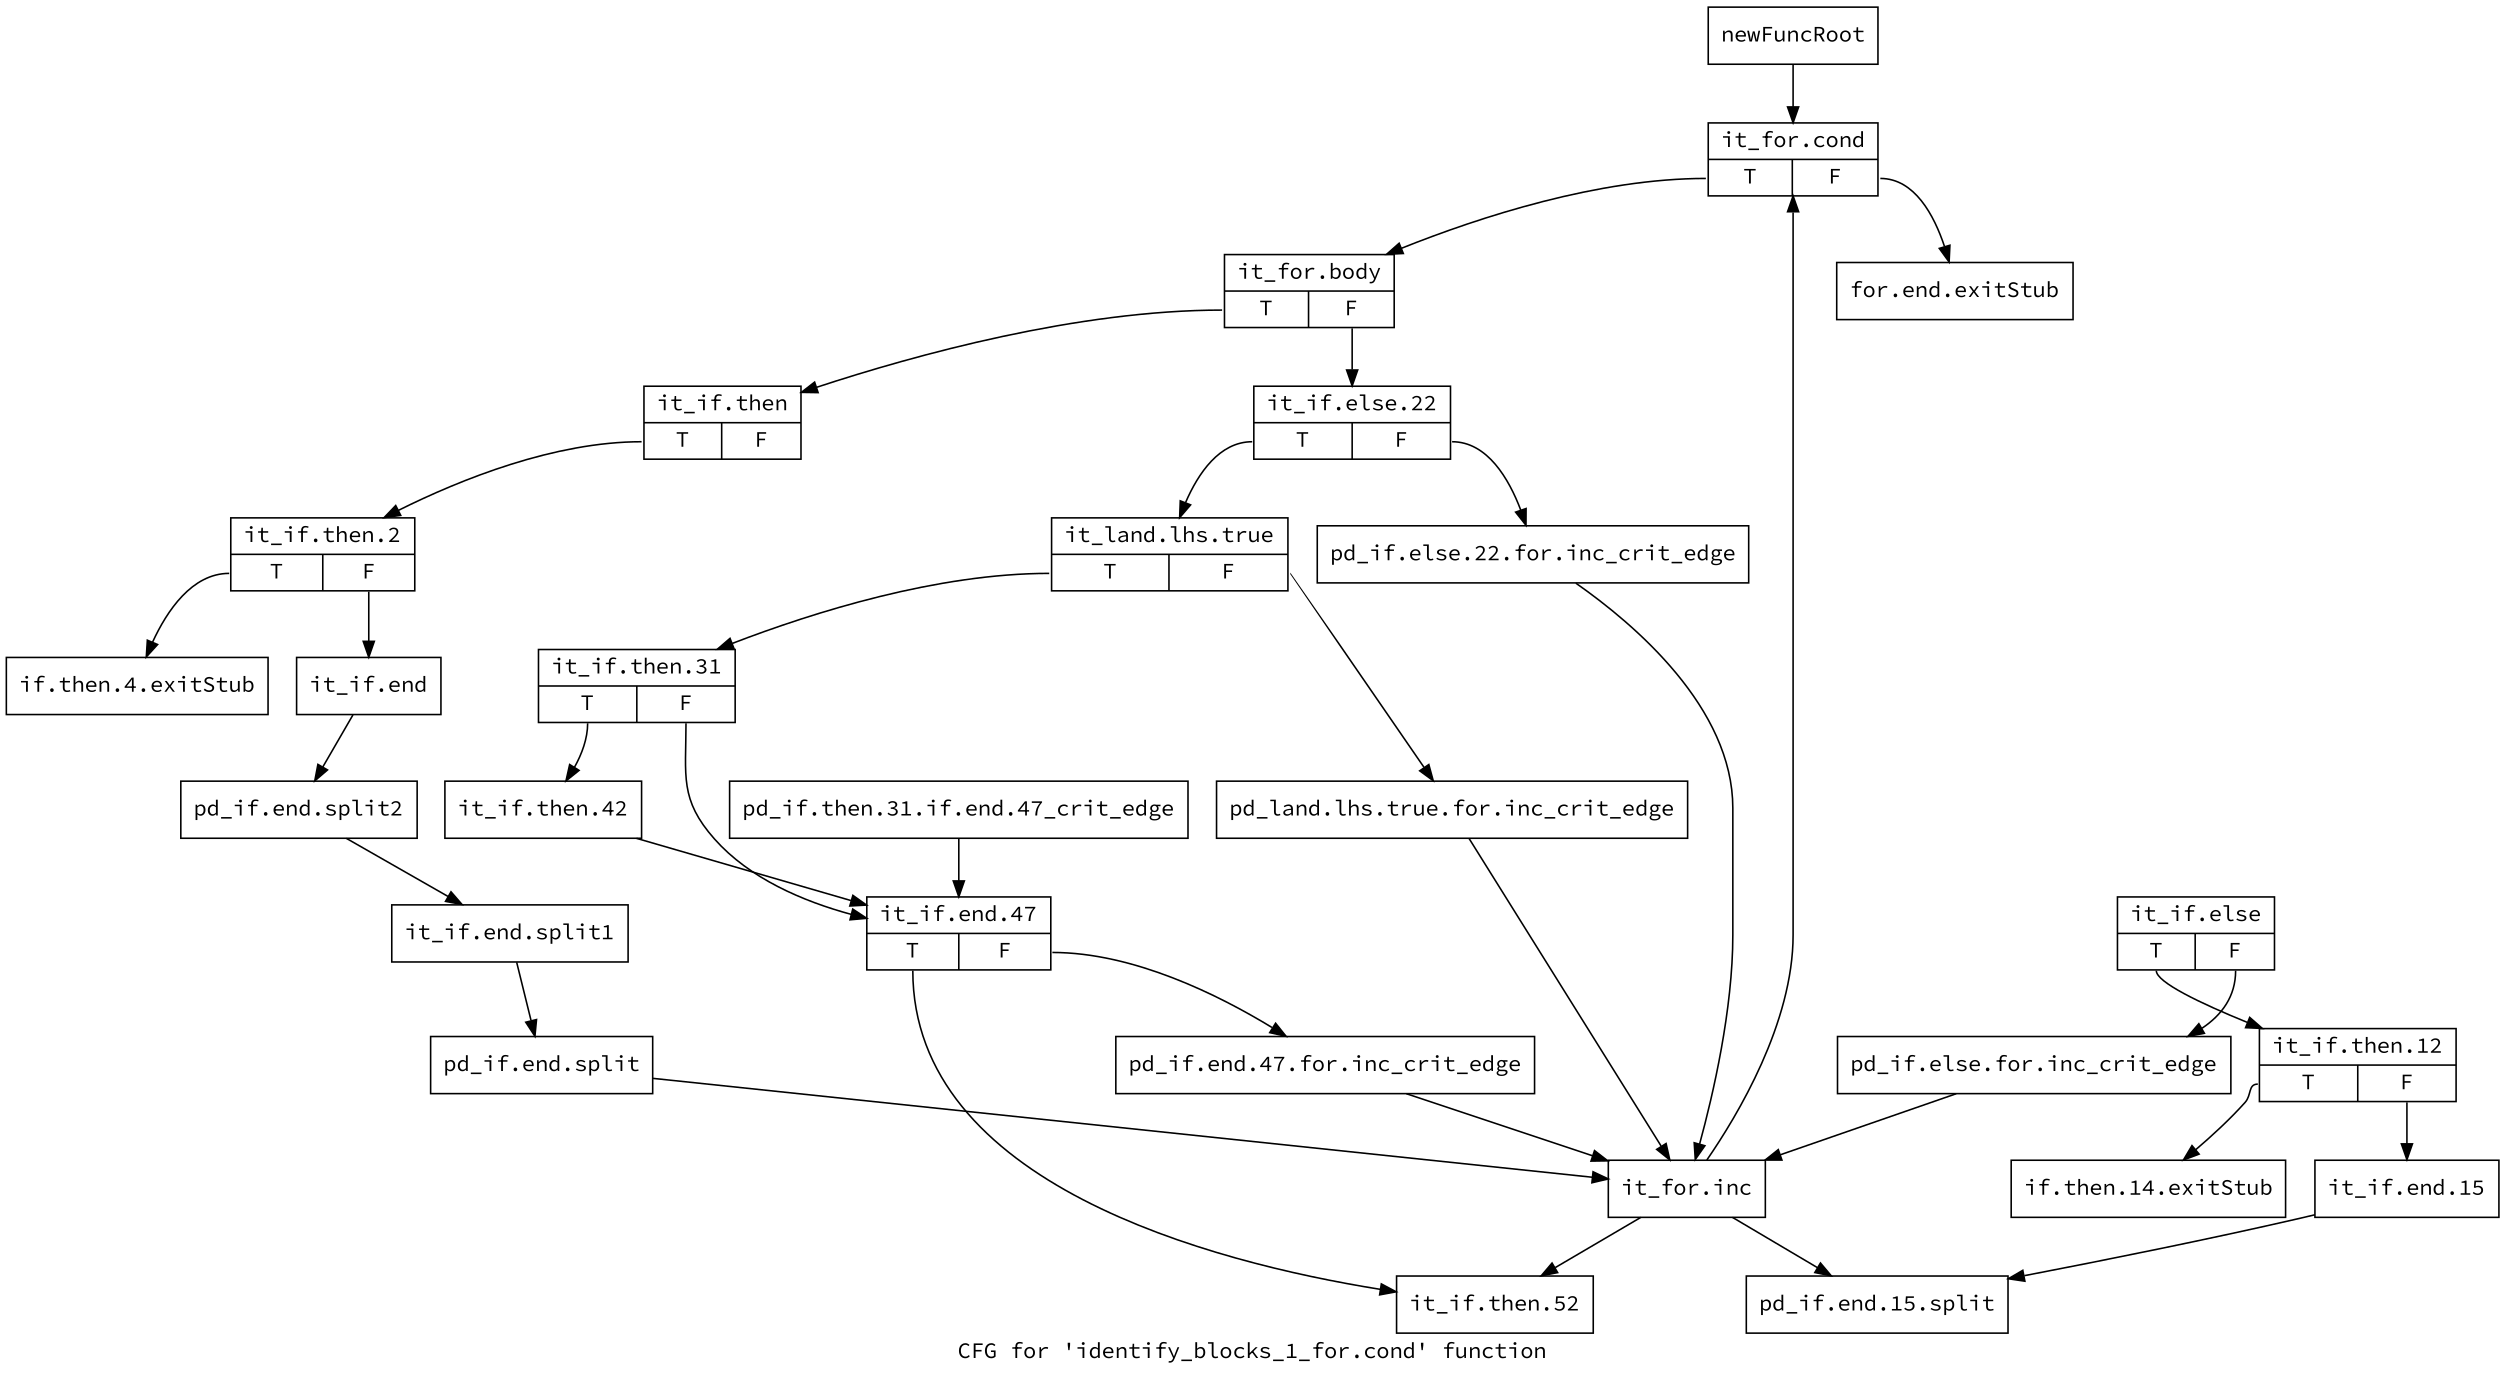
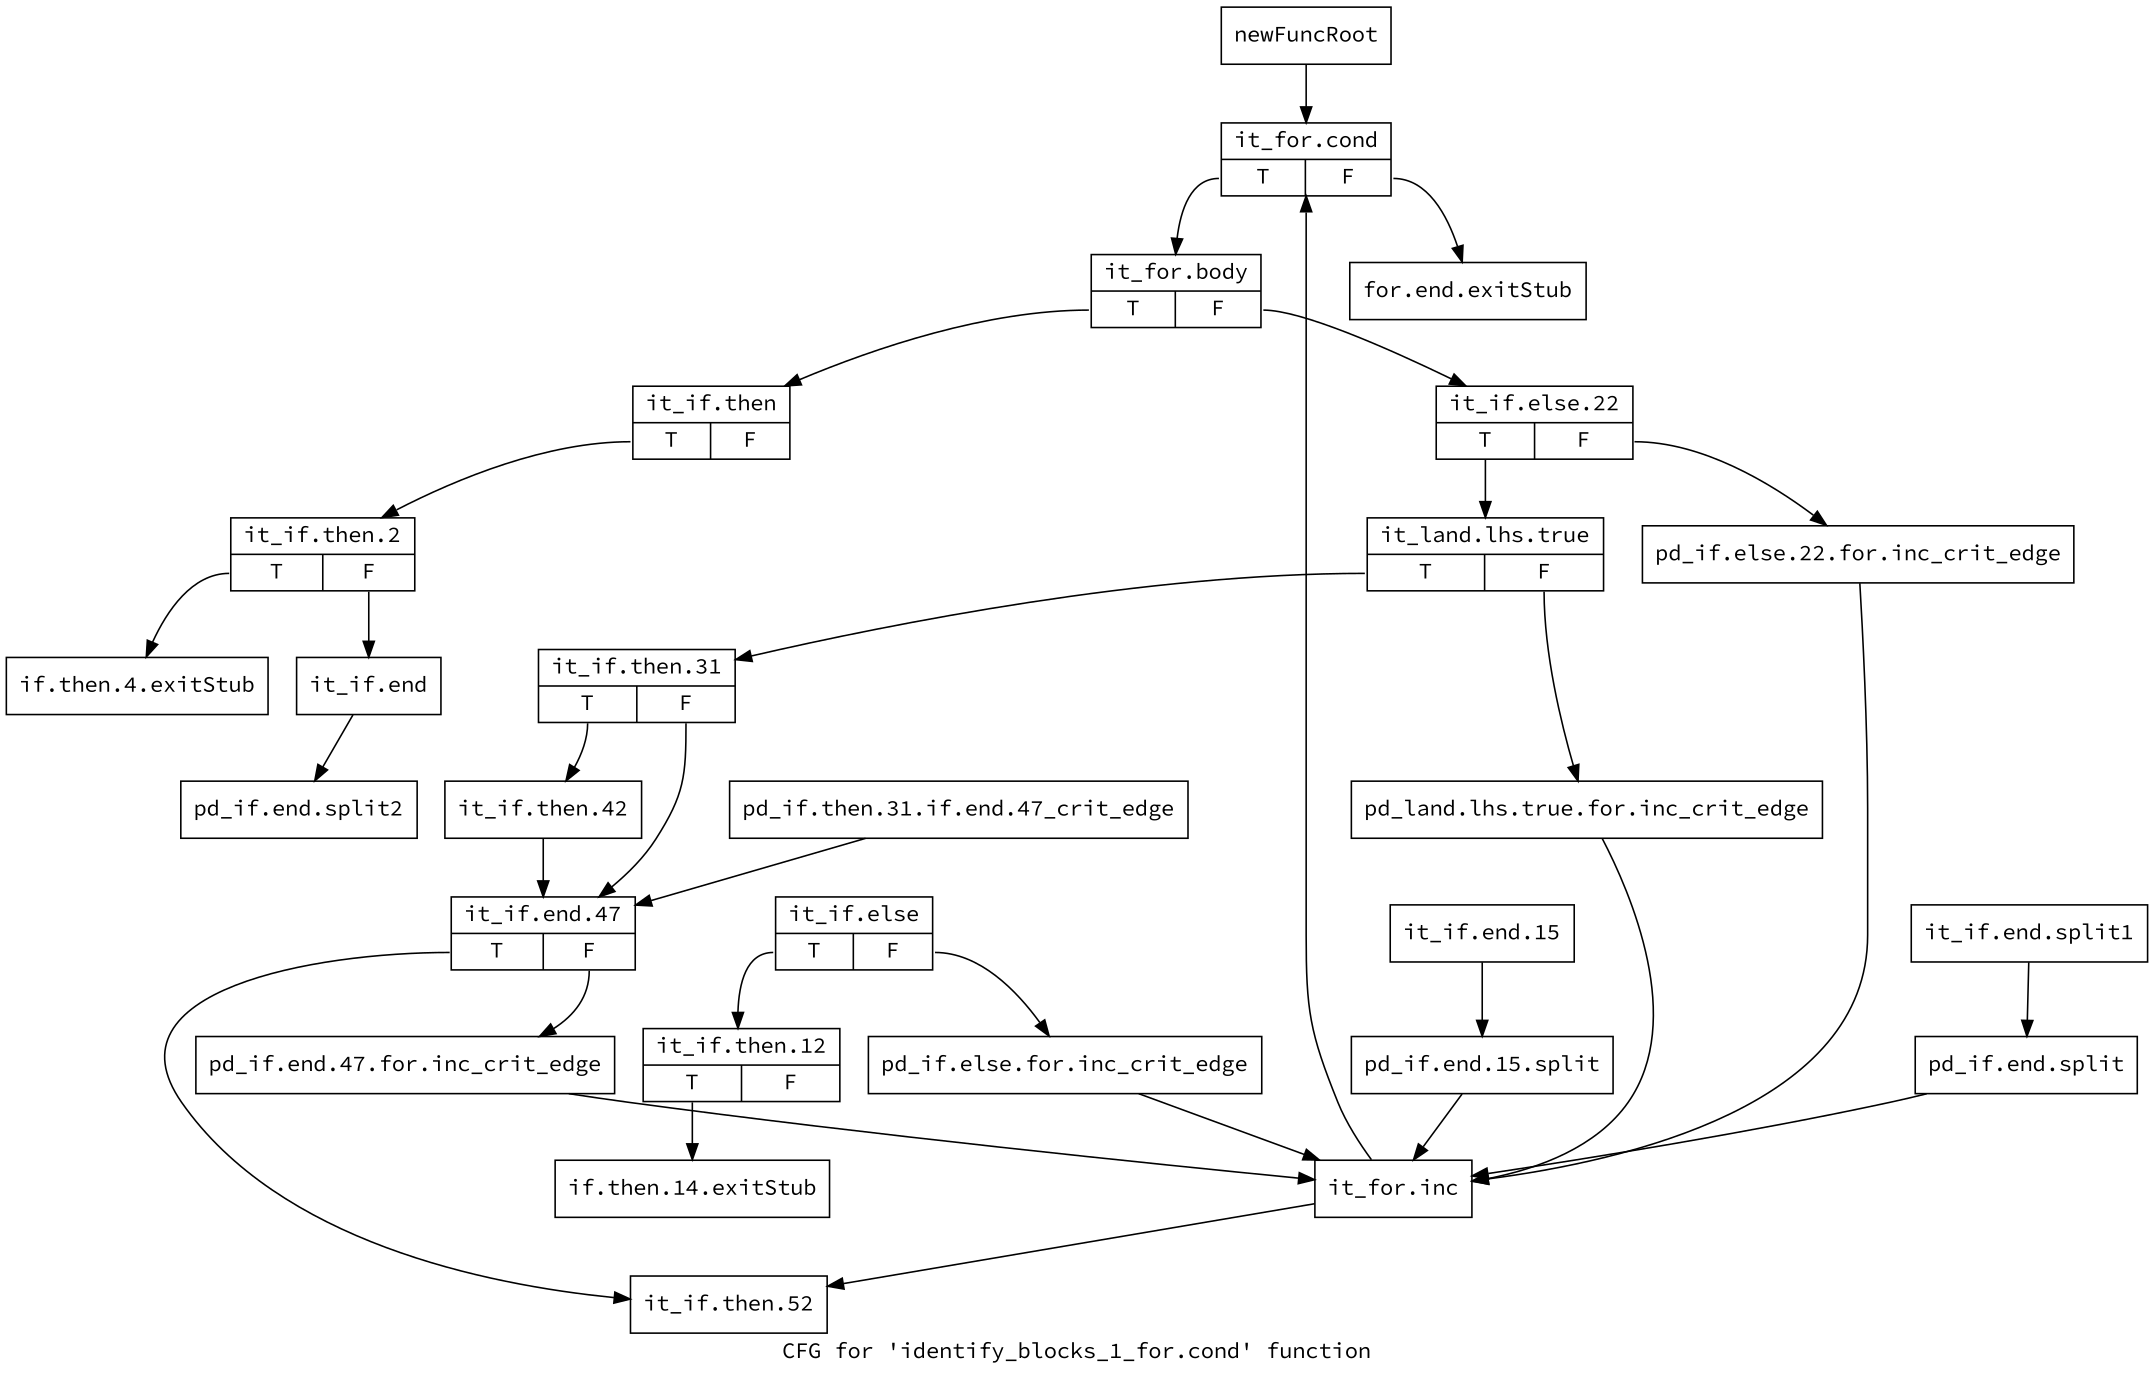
edge "pd_if.end.split2" -> "it_if.end.split1": removed
edge "it_if.then.12" -> "it_if.end.15": removed
edge "it_for.inc" -> "pd_if.end.15.split": reversed
